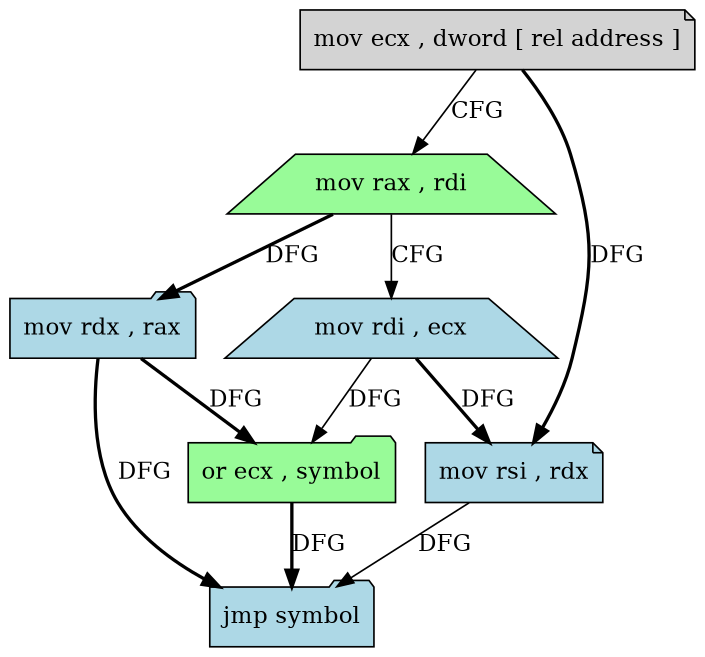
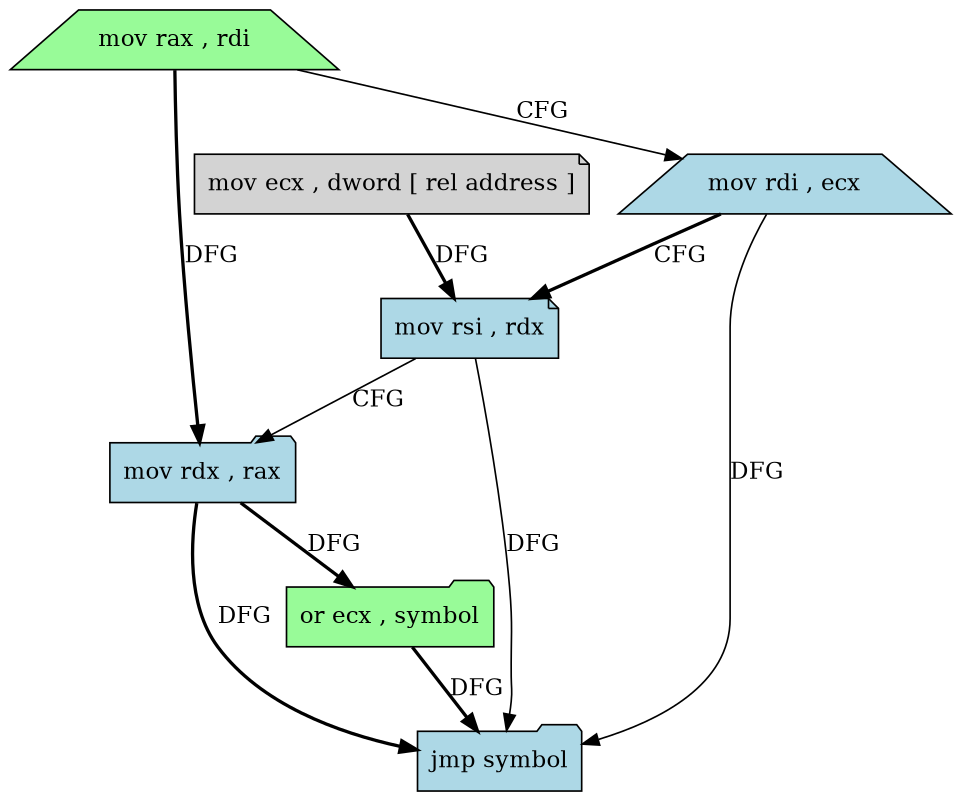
edge "mov ecx , dword [ rel address ]" -> "mov rax , rdi": removed, label "CFG"
edge "mov rdi , ecx" -> "or ecx , symbol": now "mov rdi , ecx" -> "jmp symbol"
edge "mov rsi , rdx" -> "mov rdx , rax": added, label "CFG"
edge "mov rdi , ecx" -> "mov rsi , rdx": label "DFG" -> "CFG"
